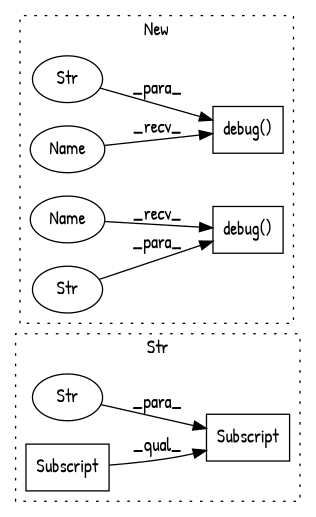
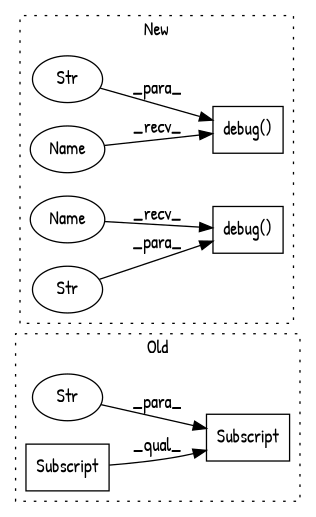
cluster "Str": label "Str" -> "Old"
